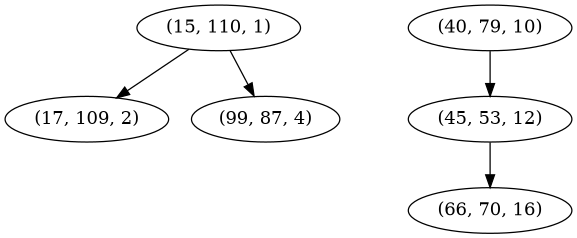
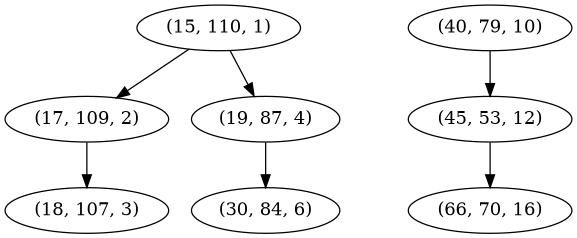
node "(99, 87, 4)": label "(99, 87, 4)" -> "(19, 87, 4)"
node "(18, 107, 3)": added
node "(30, 84, 6)": added
